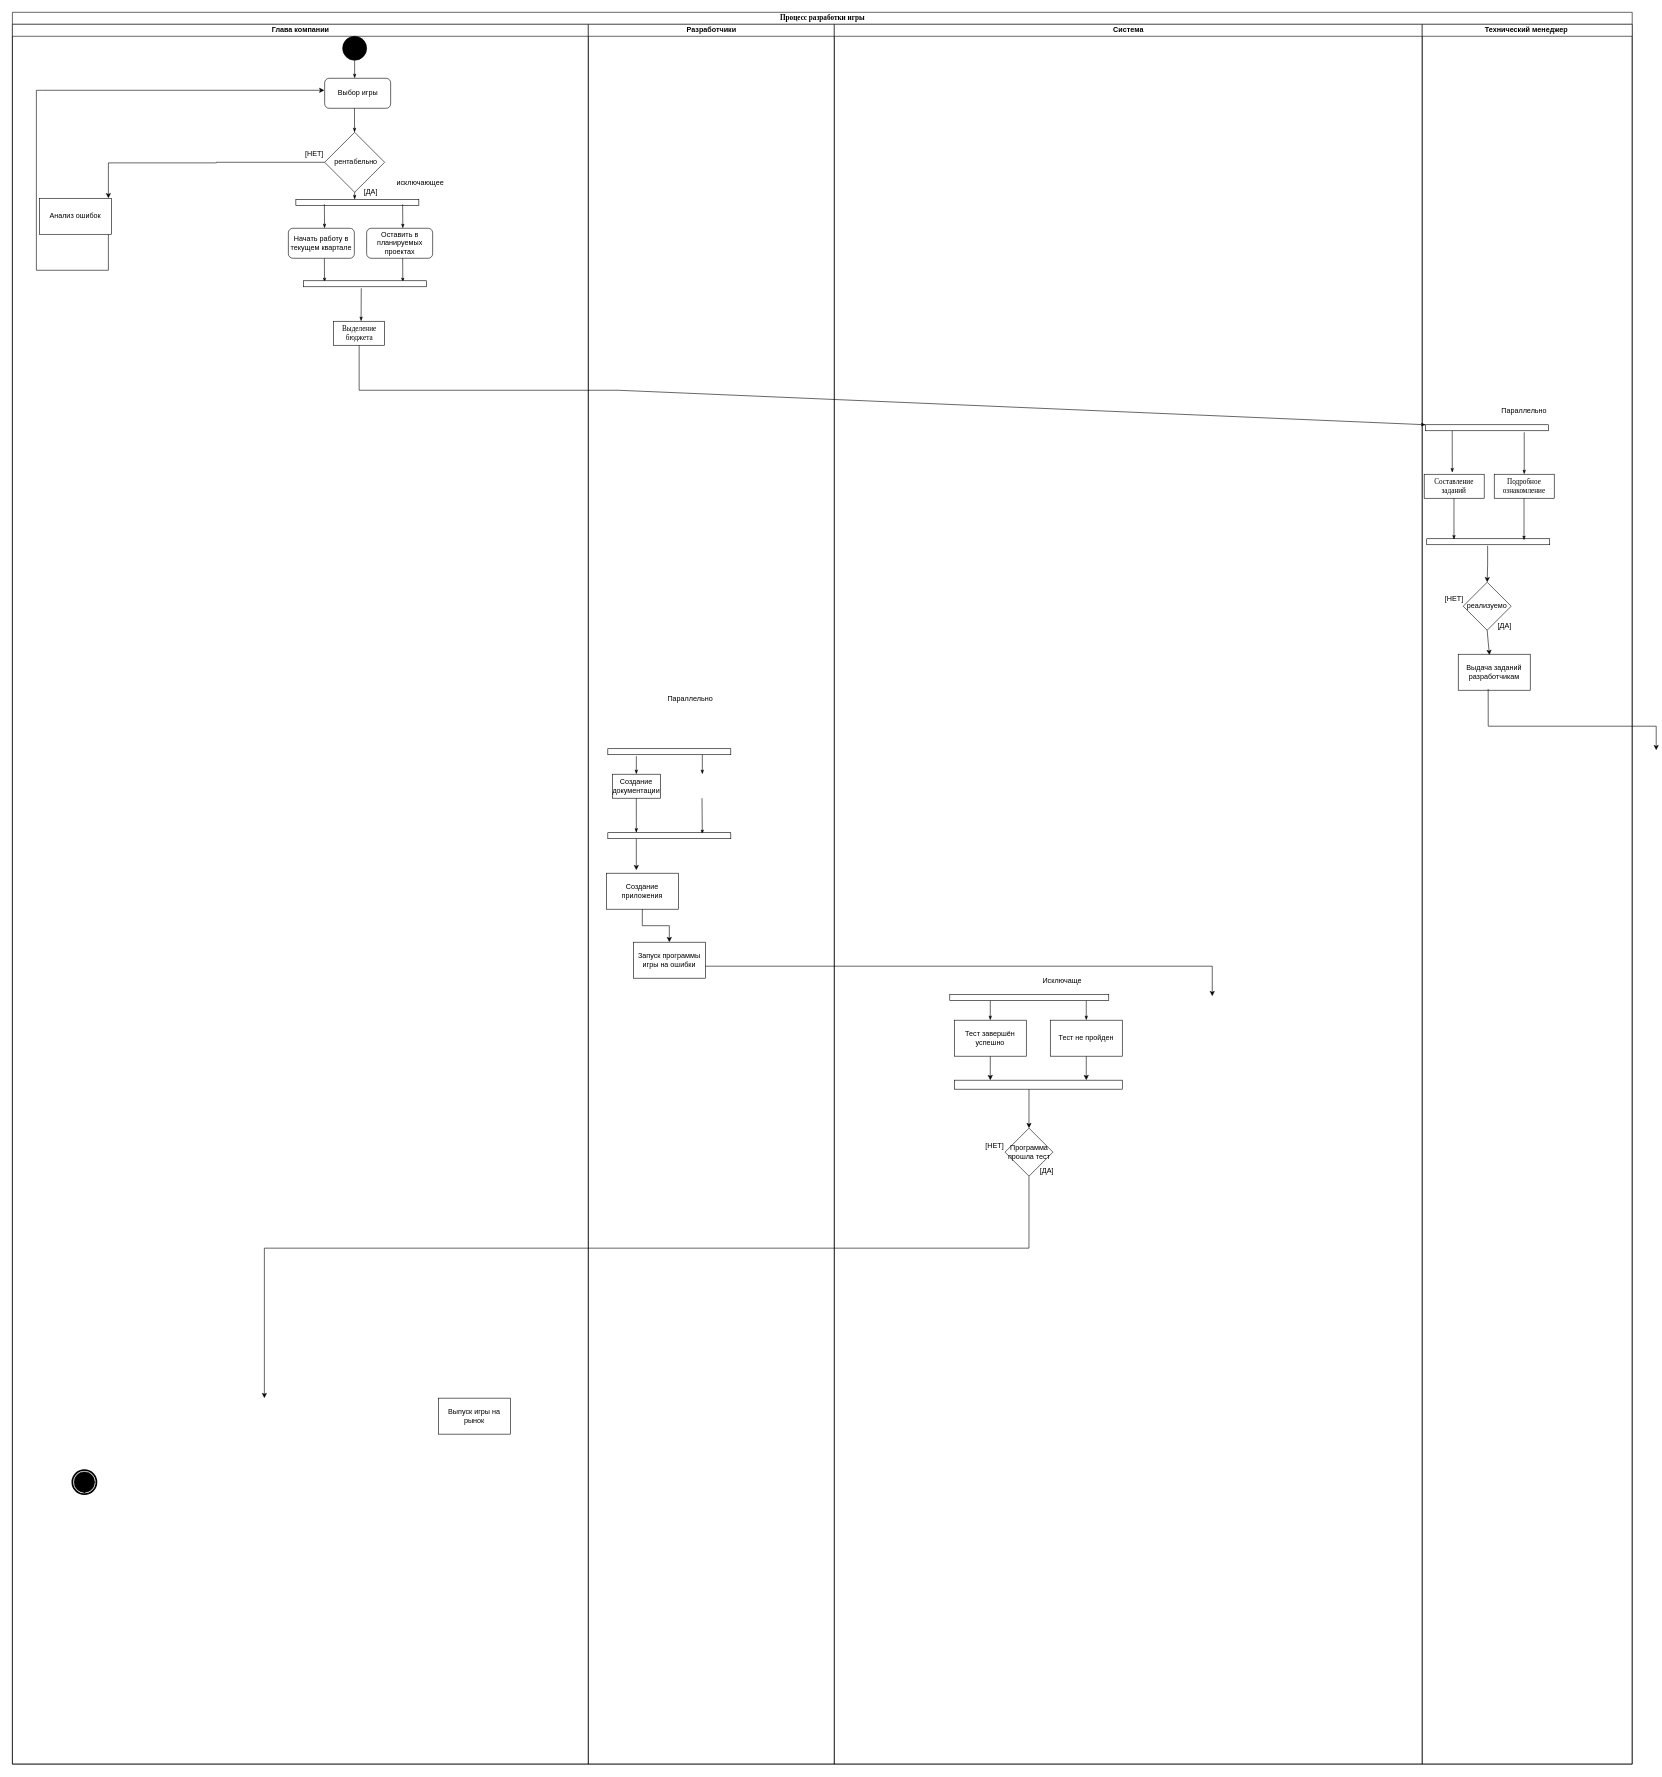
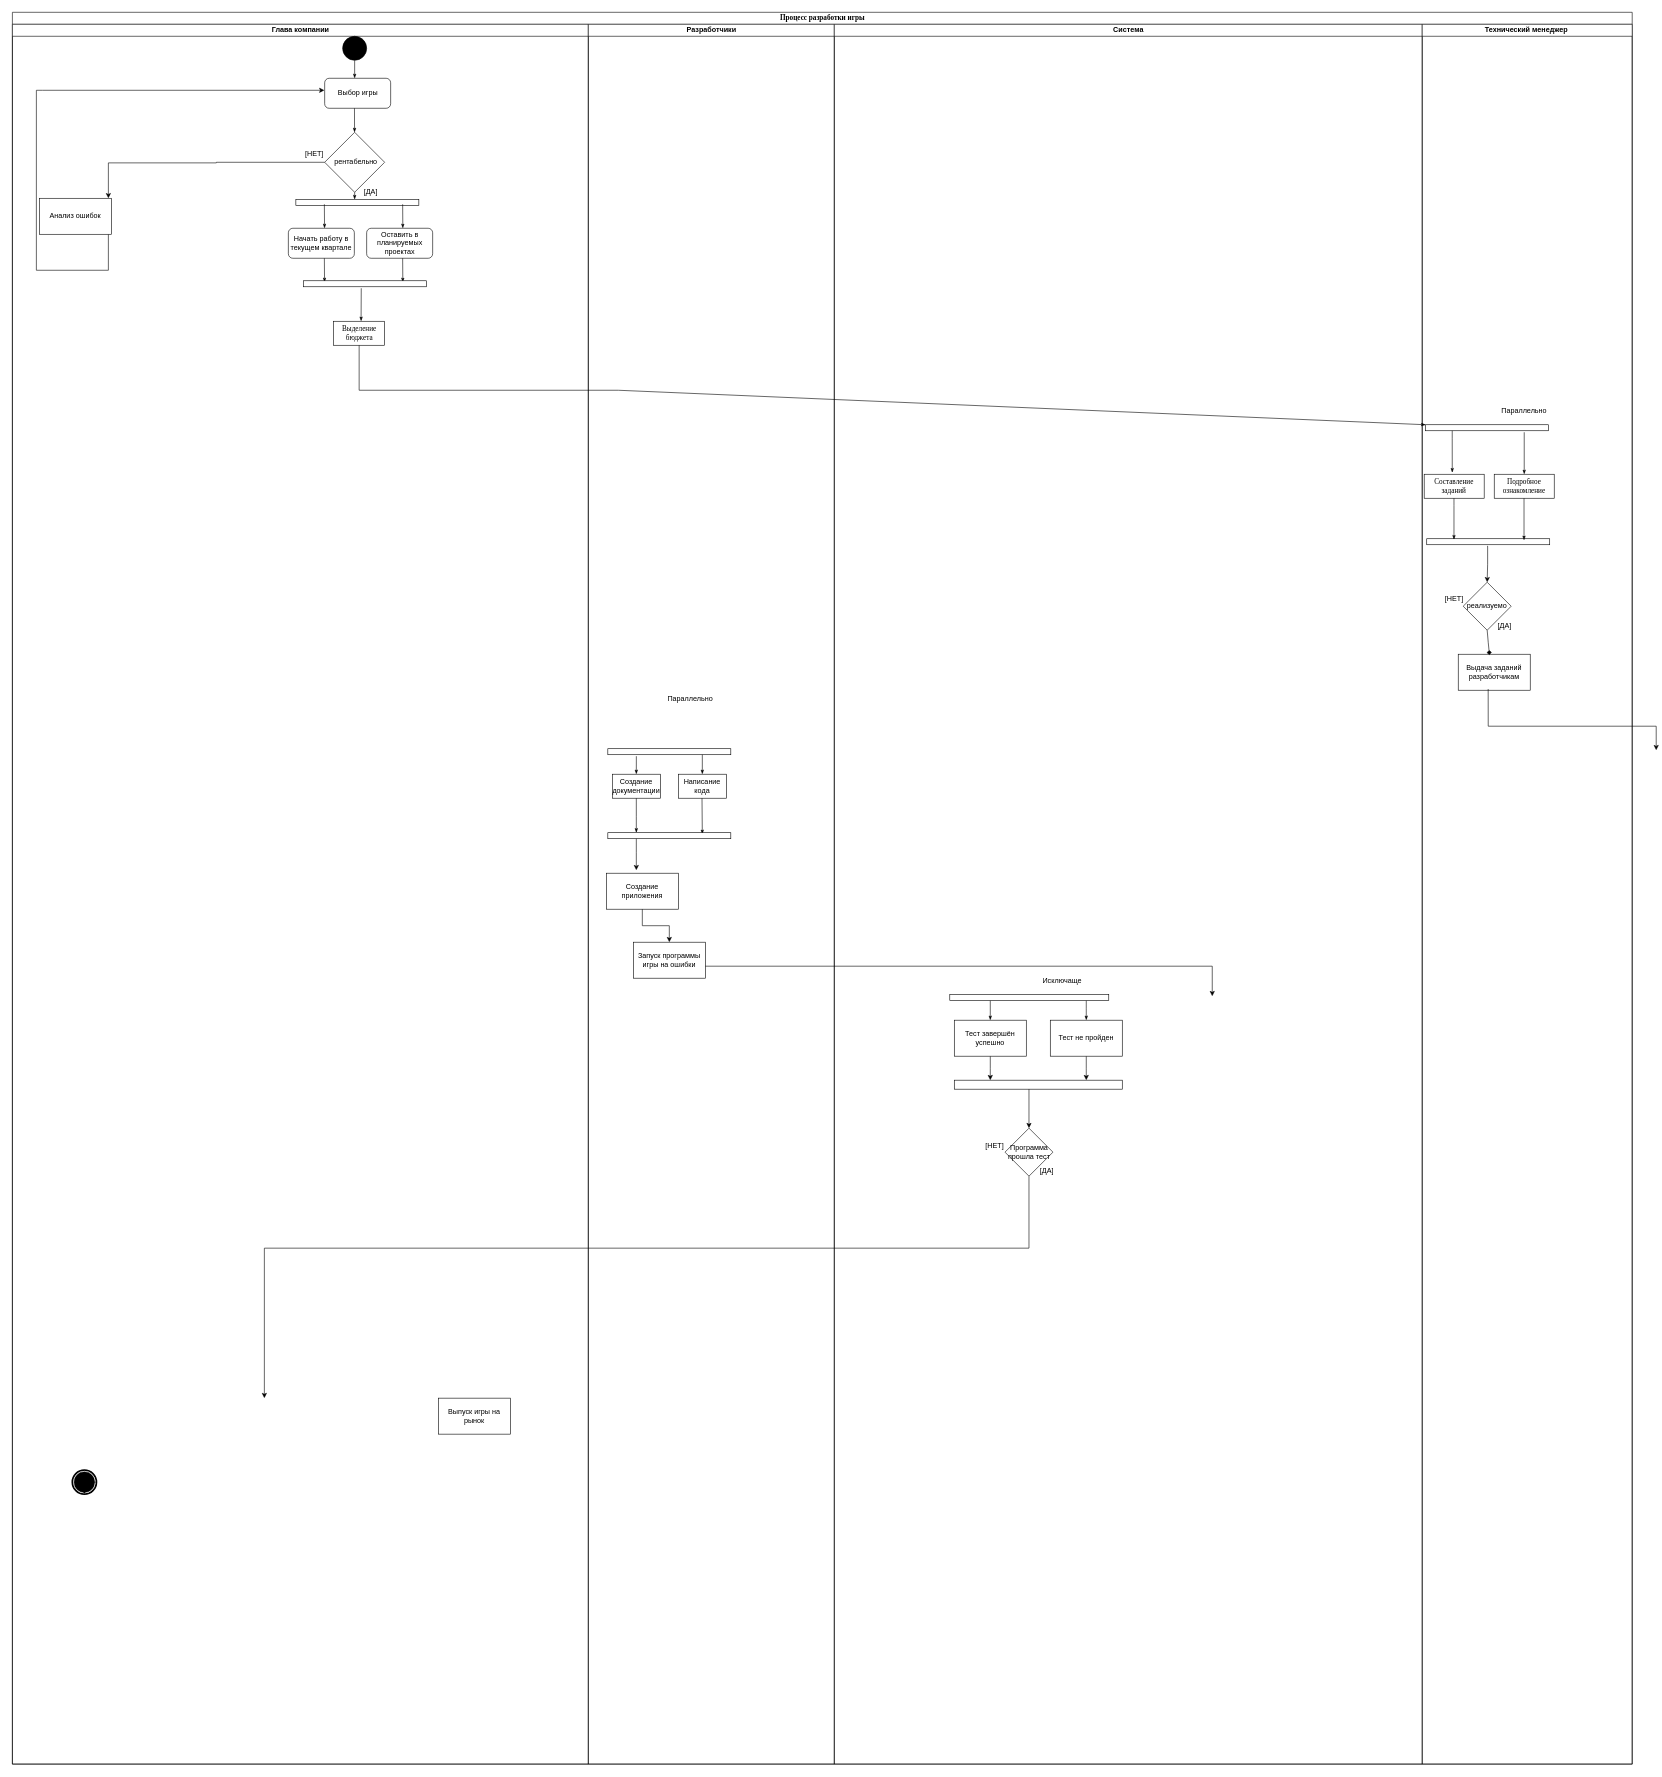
node "исключающее": removed
edge "реализуемо" -> "Выдача заданий разработчикам": arrowhead classic -> diamond
node "Написание кода": added
